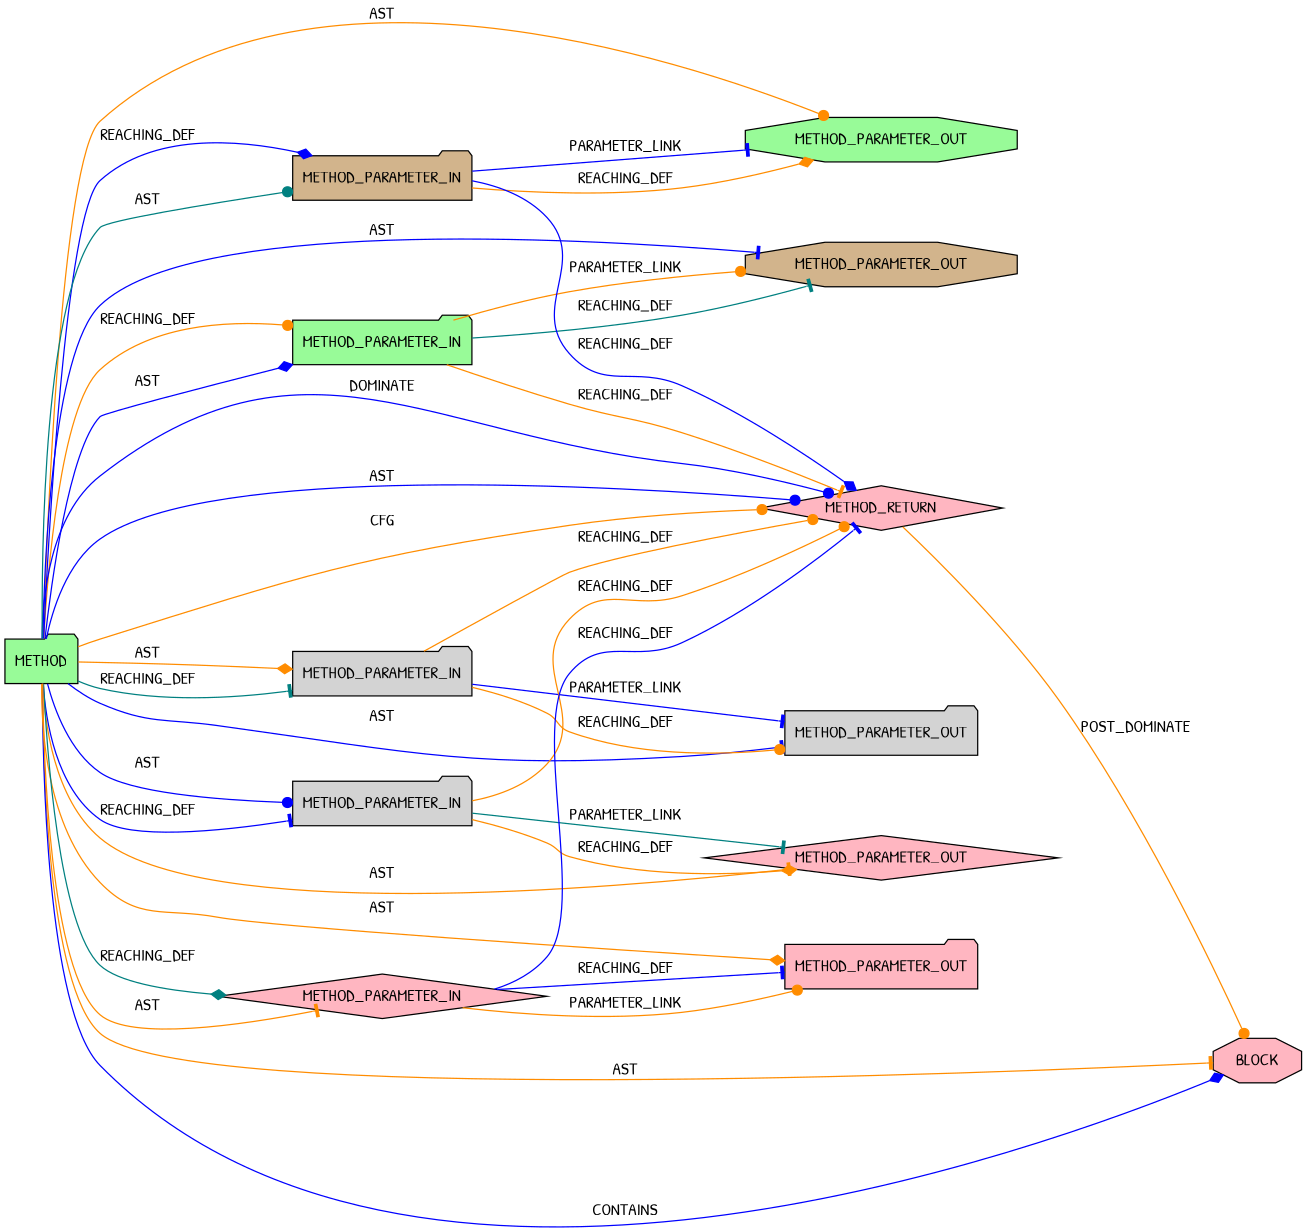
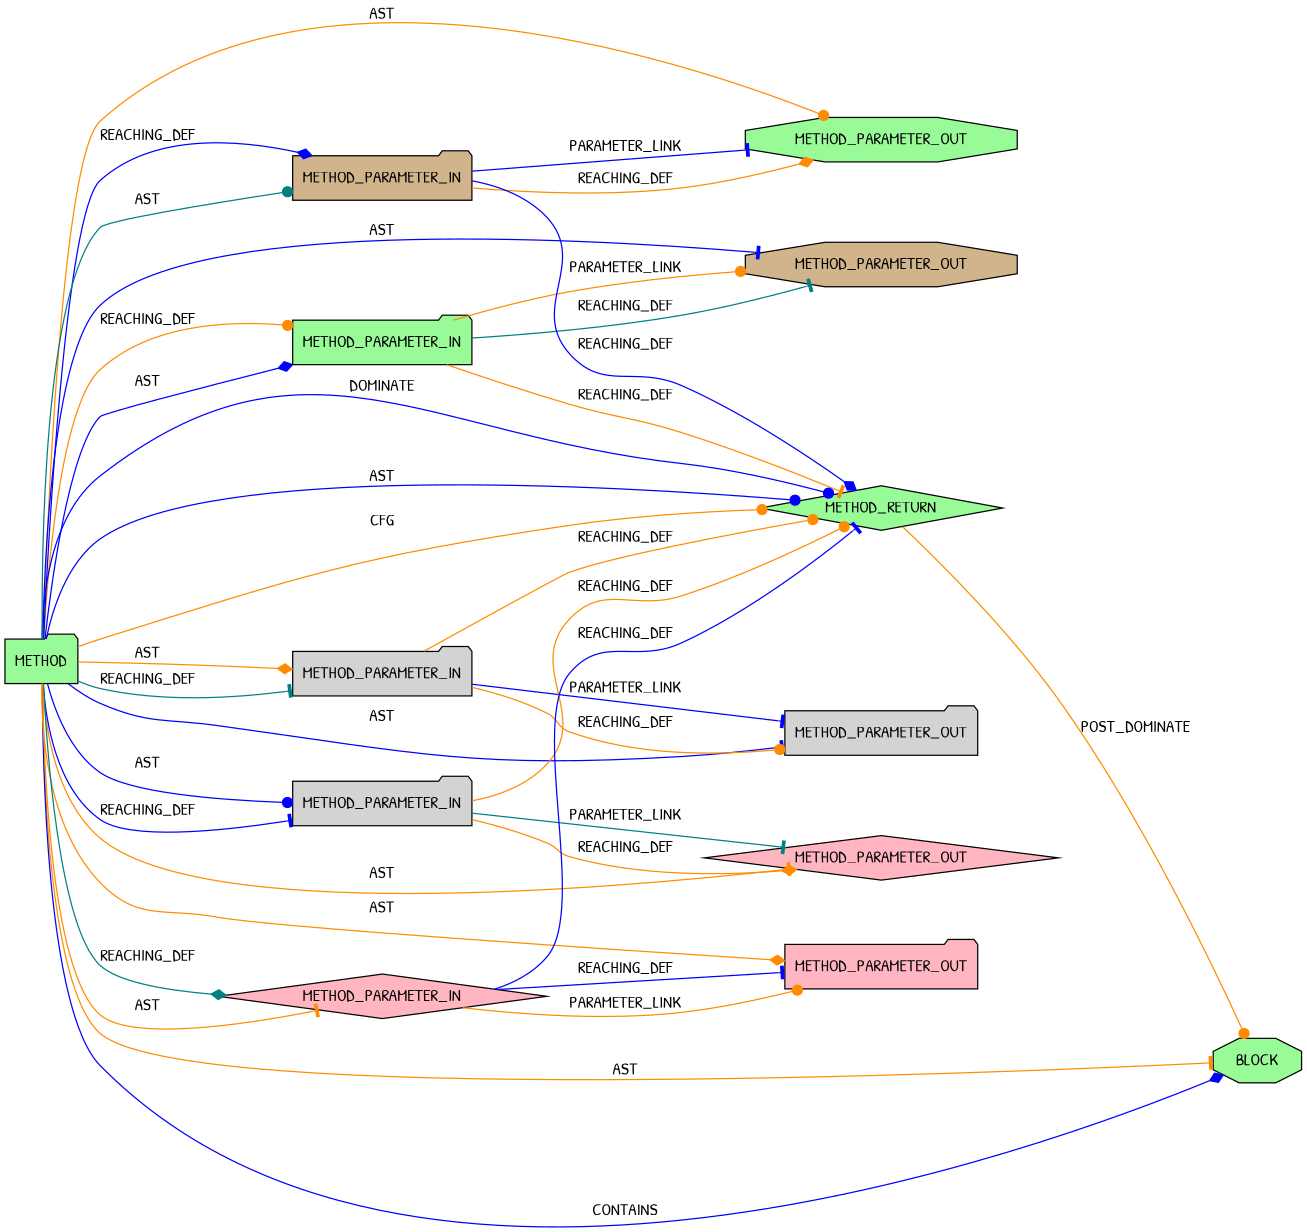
node "METHOD_RETURN": fillcolor lightpink -> palegreen
node "BLOCK": fillcolor lightpink -> palegreen
